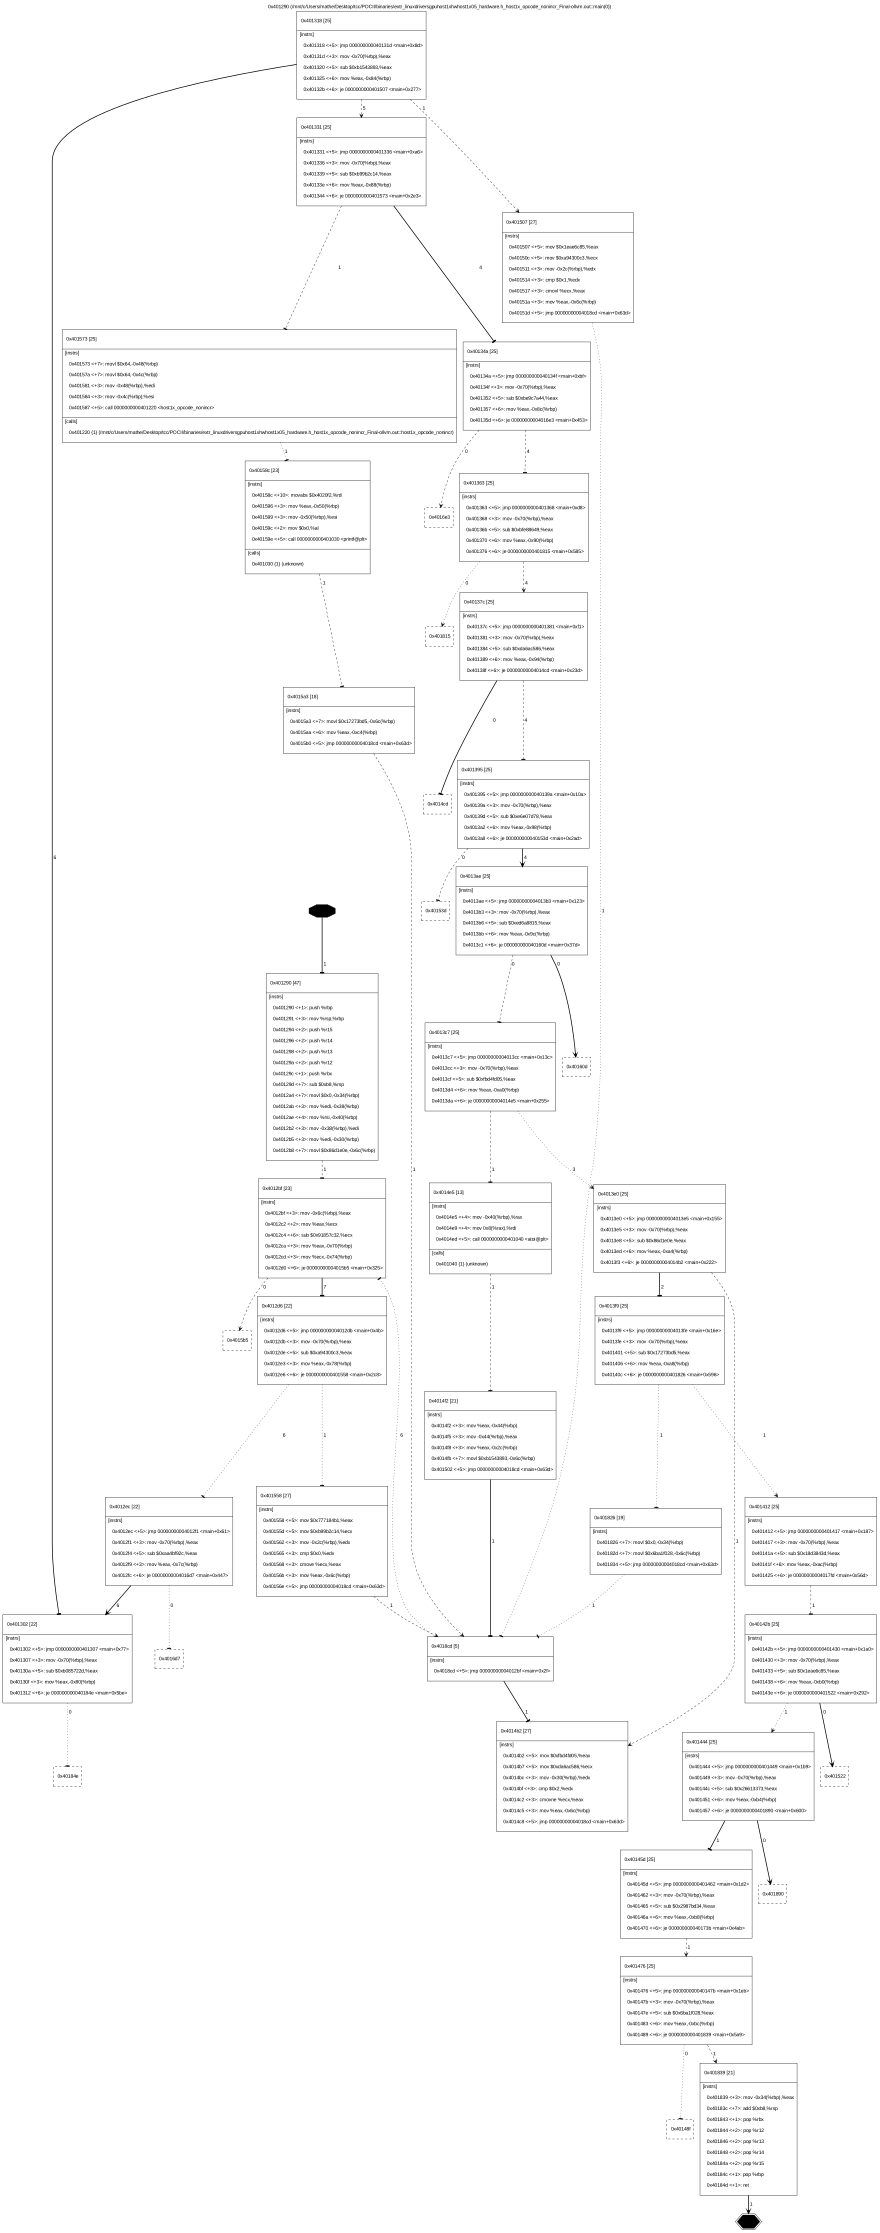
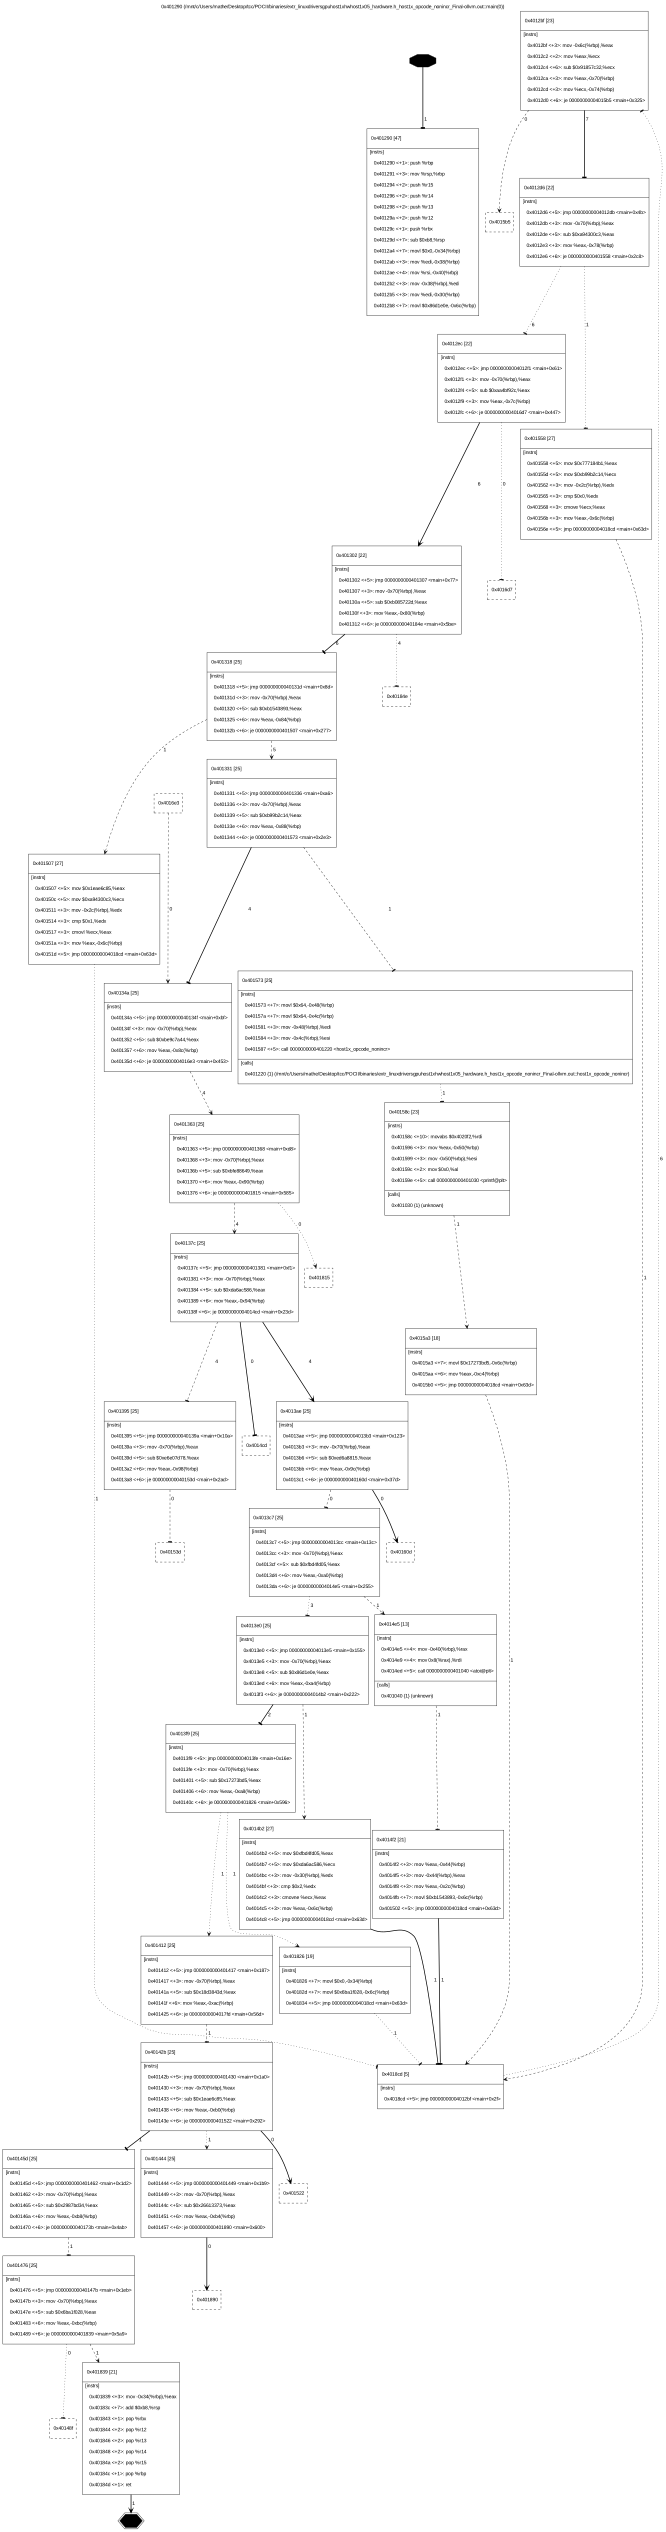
edge "0x40134a [25]" -> "0x401363 [25]": arrowhead tee -> vee
edge "0x40134a [25]" -> "0x4016e3": reversed
edge "0x40158c [23]" -> "0x4015a3 [18]": arrowhead tee -> vee
edge "0x401318 [25]" -> "0x401302 [22]": reversed
edge "0x401395 [25]" -> "0x4013ae [25]": now "0x40137c [25]" -> "0x4013ae [25]"
edge "0x4013c7 [25]" -> "0x4014e5 [13]": arrowhead tee -> vee
edge "0x4013c7 [25]" -> "0x4013e0 [25]": arrowhead vee -> tee
edge "0x401290 [47]" -> "0x4012bf [23]": removed, label "1"
edge "0x4013f9 [25]" -> "0x401826 [19]": arrowhead tee -> vee
edge "0x4018cd [5]" -> "0x4014b2 [27]": reversed
edge "0x401302 [22]" -> "0x40184e": label " 0" -> " 4"
edge "0x401444 [25]" -> "0x40145d [25]": now "0x40142b [25]" -> "0x40145d [25]"
edge "0x40145d [25]" -> "0x401476 [25]": arrowhead vee -> tee
